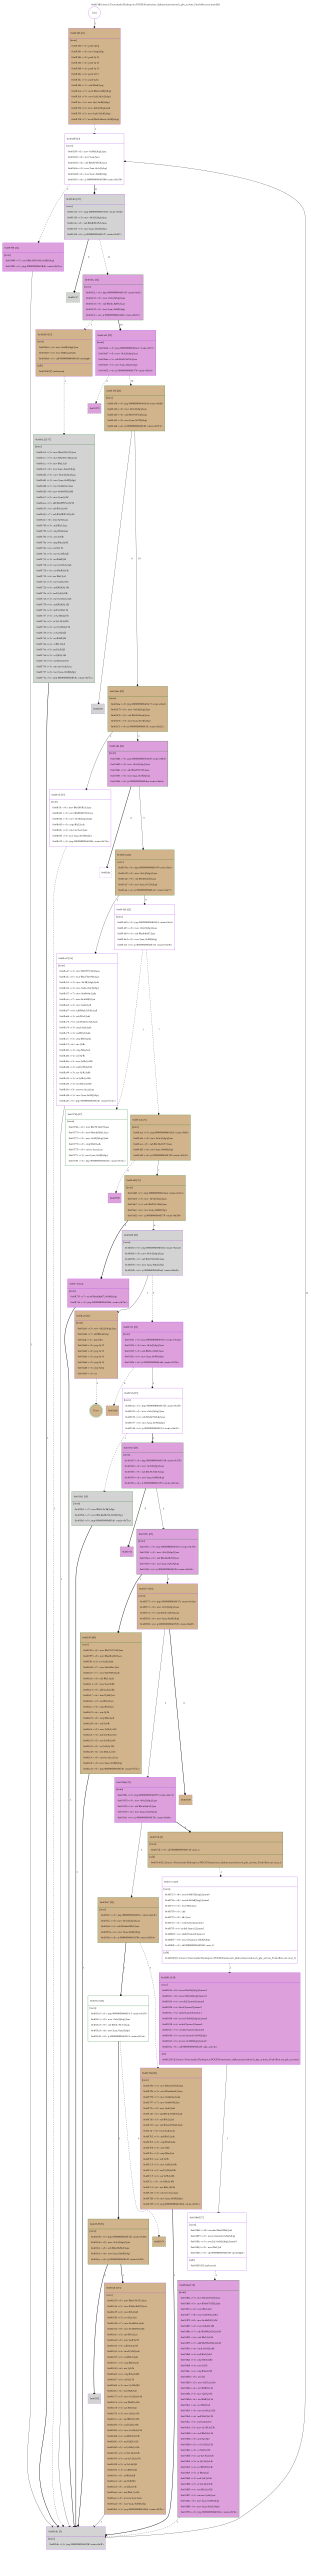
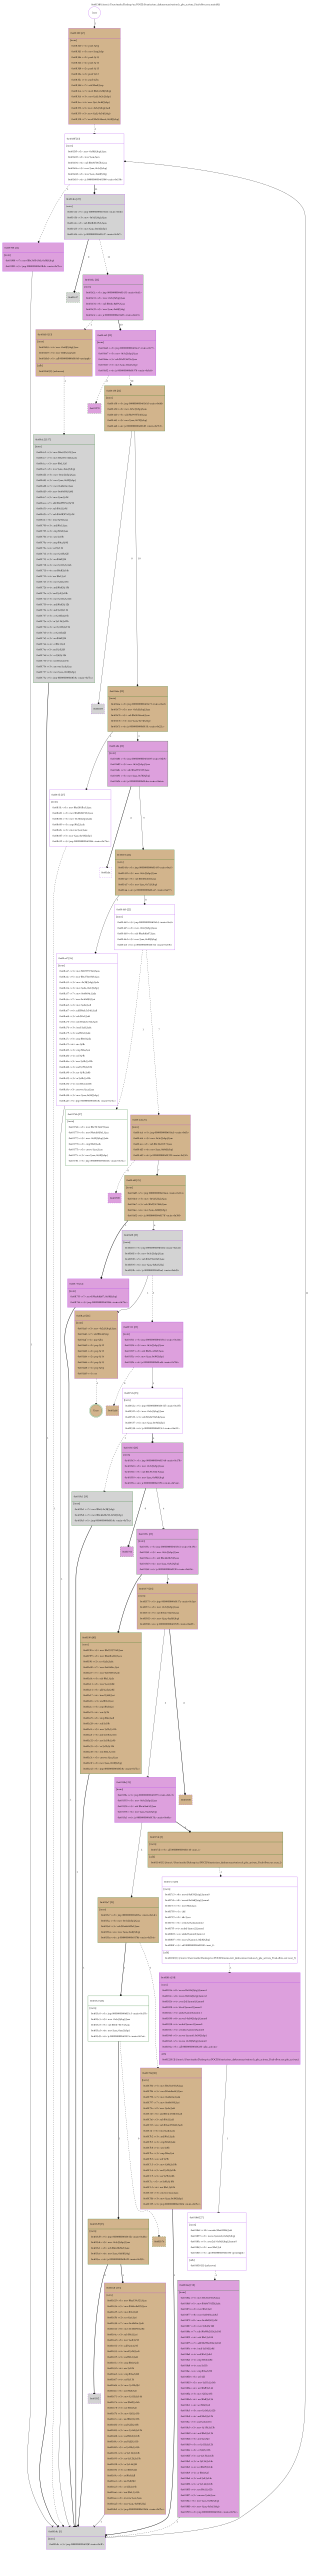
node "0x4014c6 [25]": color darkgreen -> purple
